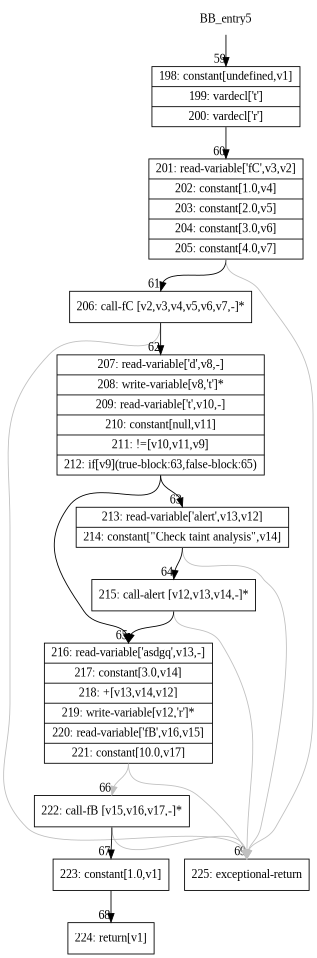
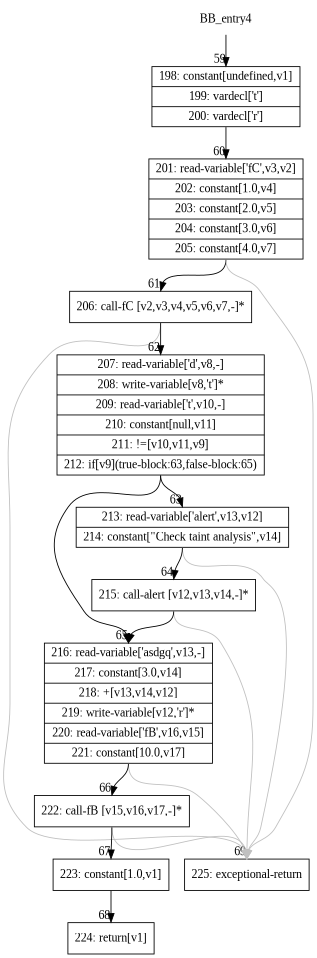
node "BB_entry5": label "BB_entry5" -> "BB_entry4"
edge "216: read-variable['asdgq',v13,-]" -> "222: call-fB [v15,v16,v17,-]*": color gray -> black
